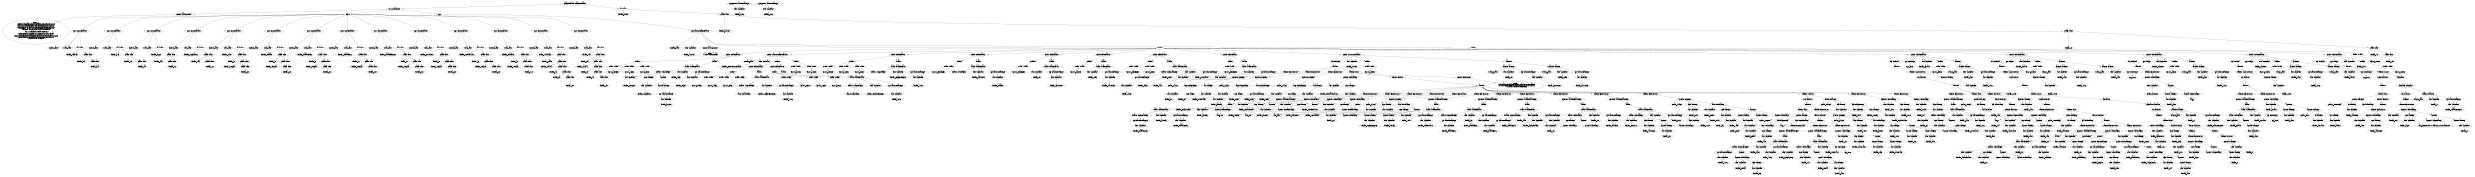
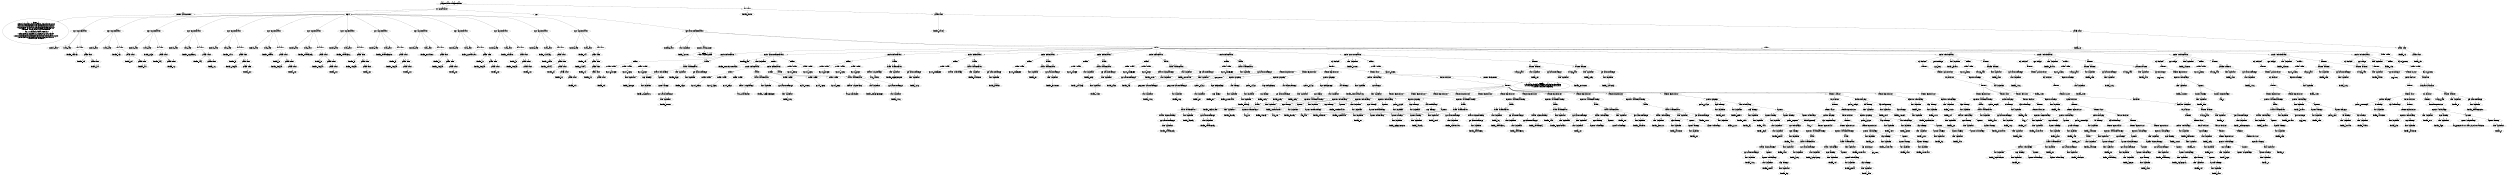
node "value='Statistics'": added
node "typeArguments": added
